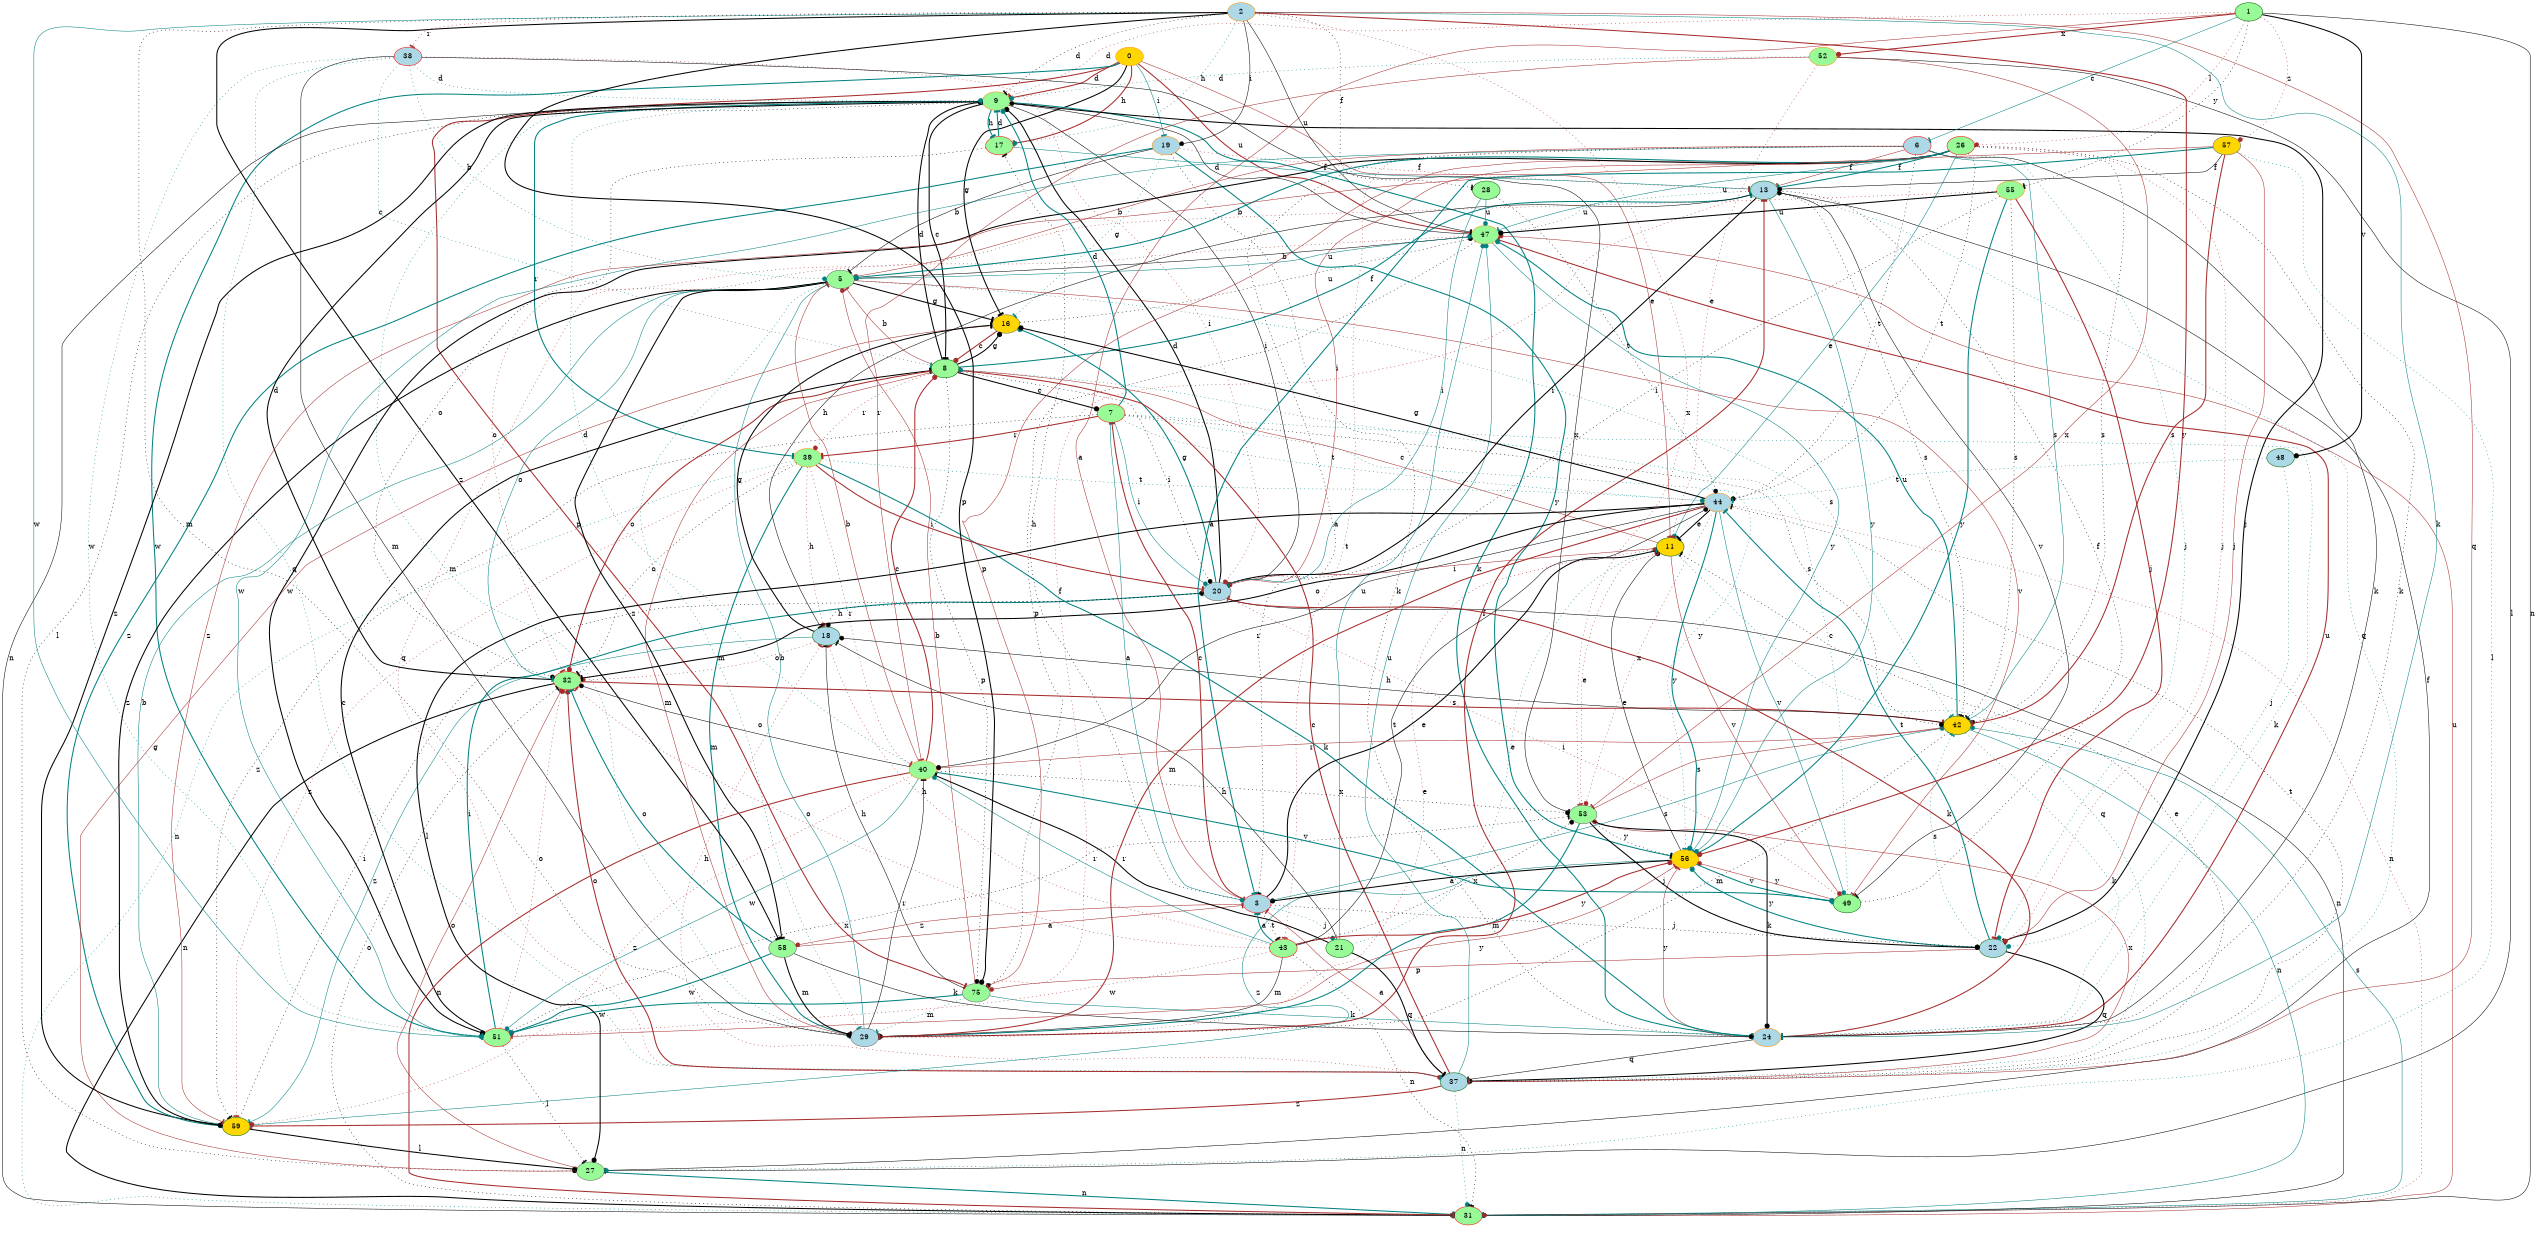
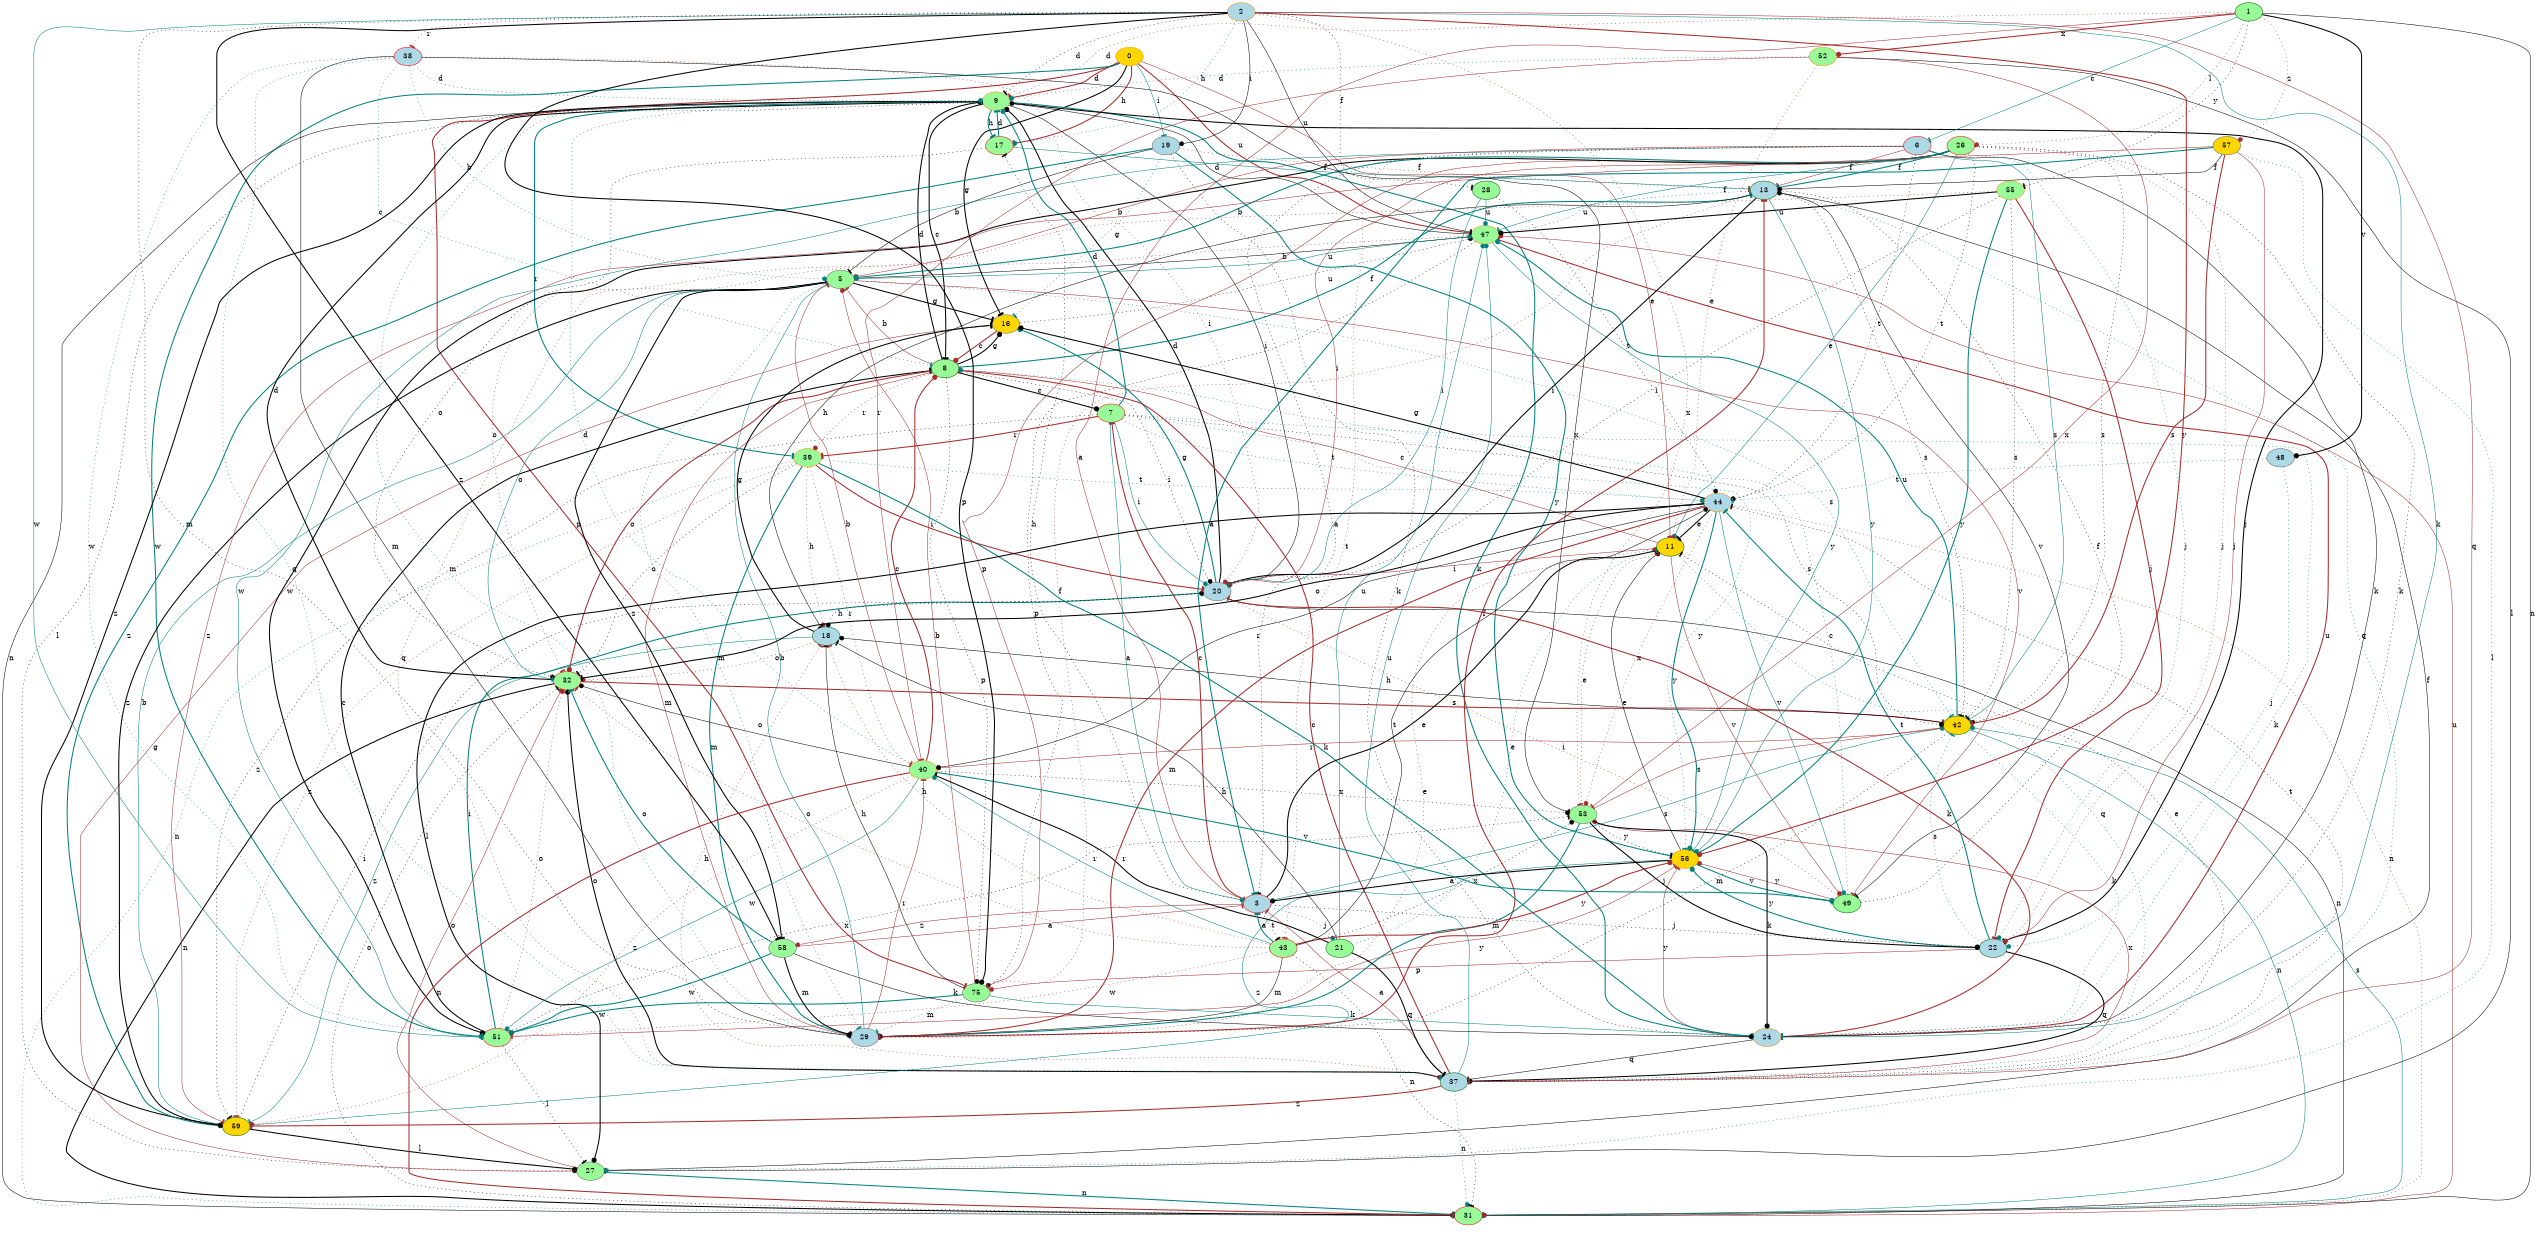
node "19": color darkorange -> gray40
edge "26" -> "47": label "u" -> "f"
node "48": color darkgreen -> gray40
edge "29" -> "40": color black -> brown
edge "37" -> "32": color brown -> black
